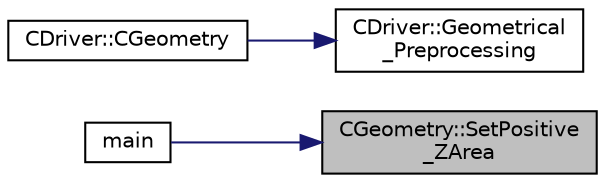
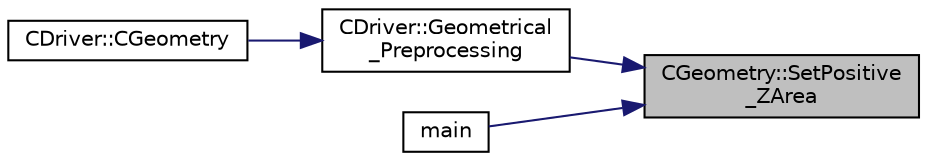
edge "CDriver::Geometrical _Preprocessing" -> "CGeometry::SetPositive _ZArea": added
